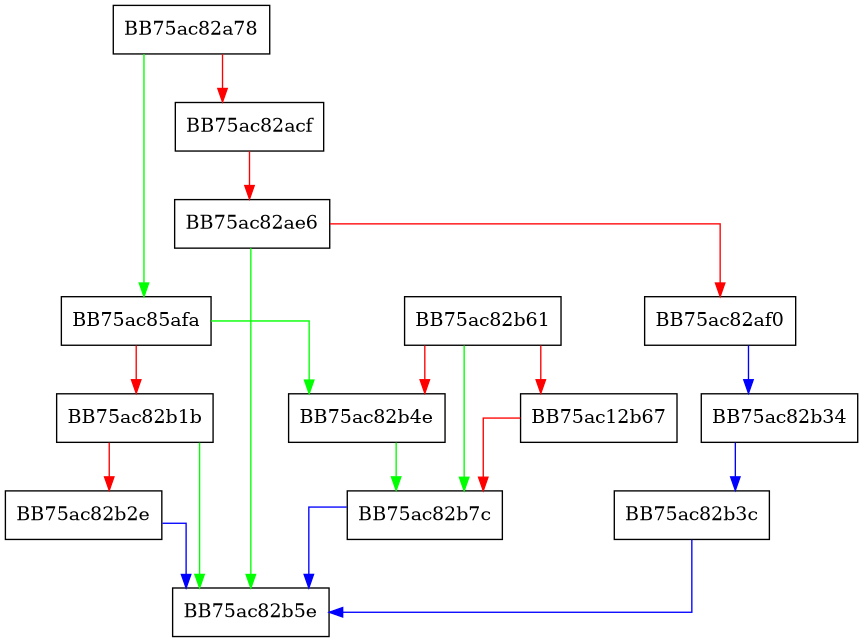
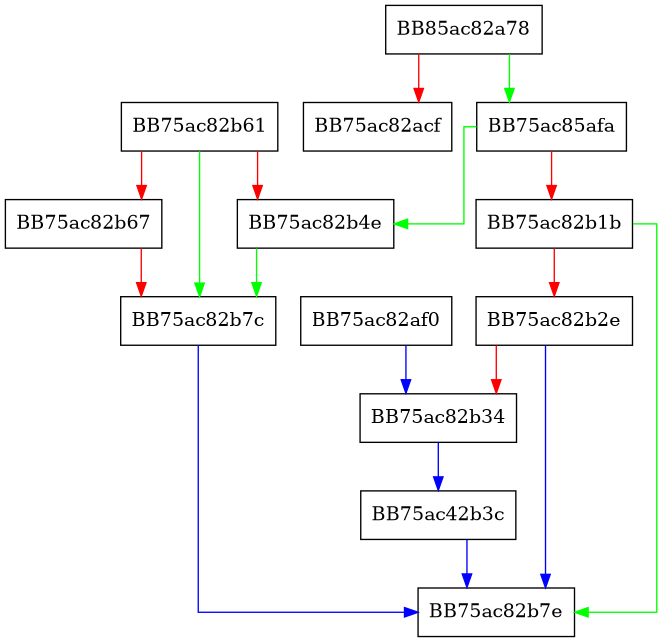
node "BB75ac82a78": label "BB75ac82a78" -> "BB85ac82a78"
node "BB75ac82ae6": removed
edge "BB75ac82b2e" -> "BB75ac82b34": added
node "BB75ac12b67": label "BB75ac12b67" -> "BB75ac82b67"
node "BB75ac82b3c": label "BB75ac82b3c" -> "BB75ac42b3c"
node "BB75ac82b5e": label "BB75ac82b5e" -> "BB75ac82b7e"
